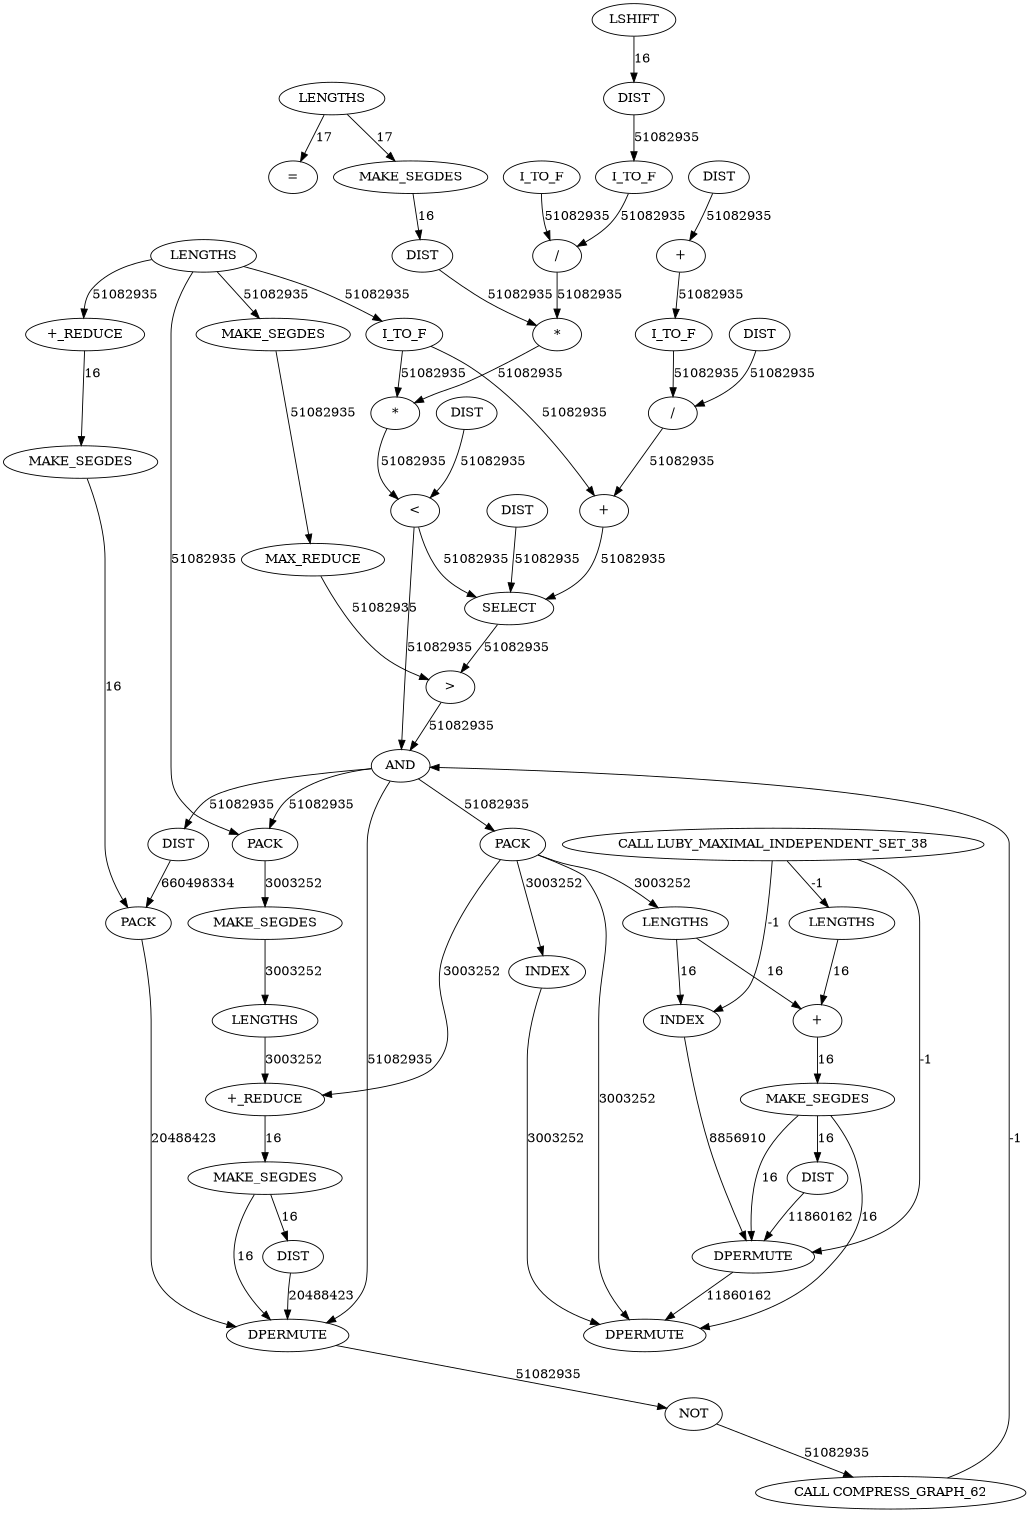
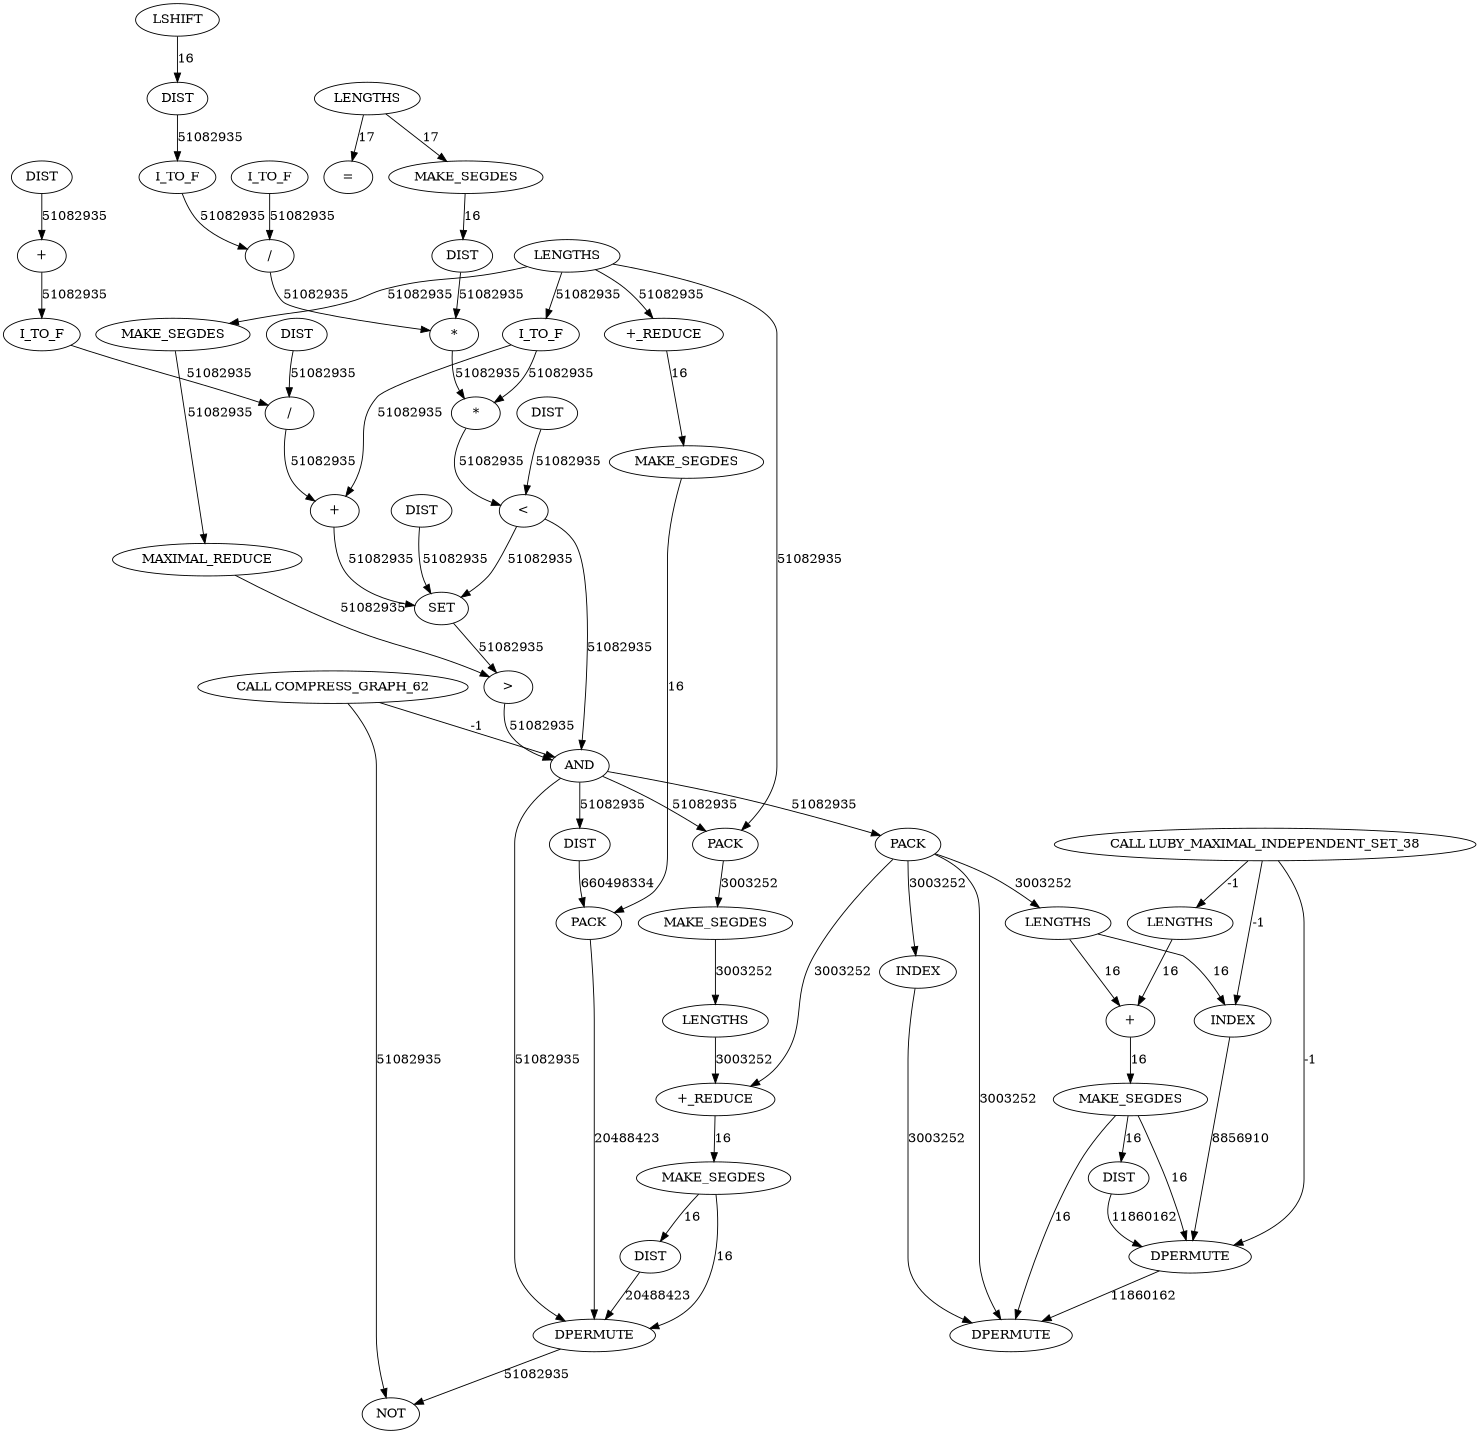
node "MAX_REDUCE": label "MAX_REDUCE" -> "MAXIMAL_REDUCE"
node "SELECT": label "SELECT" -> "SET"
edge "NOT" -> "CALL COMPRESS_GRAPH_62": reversed
